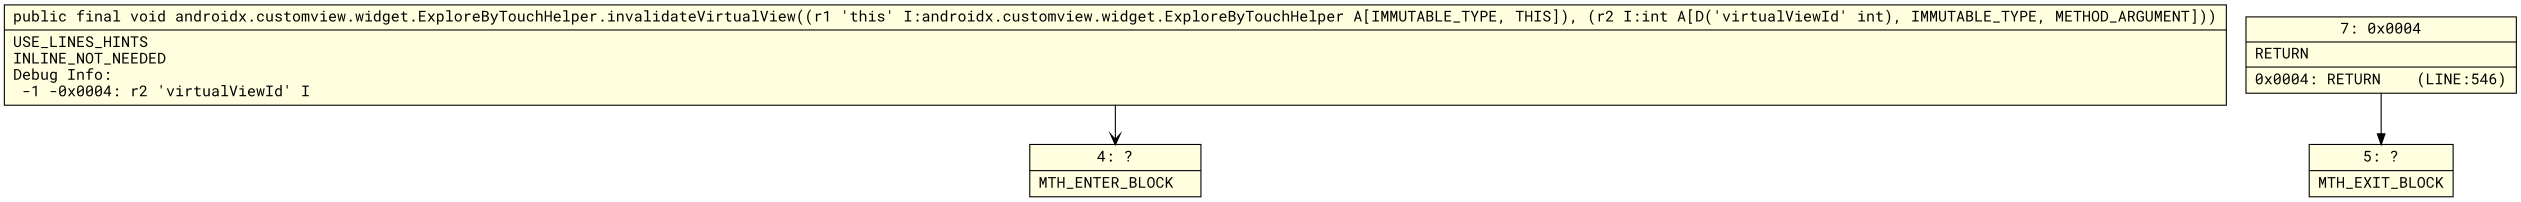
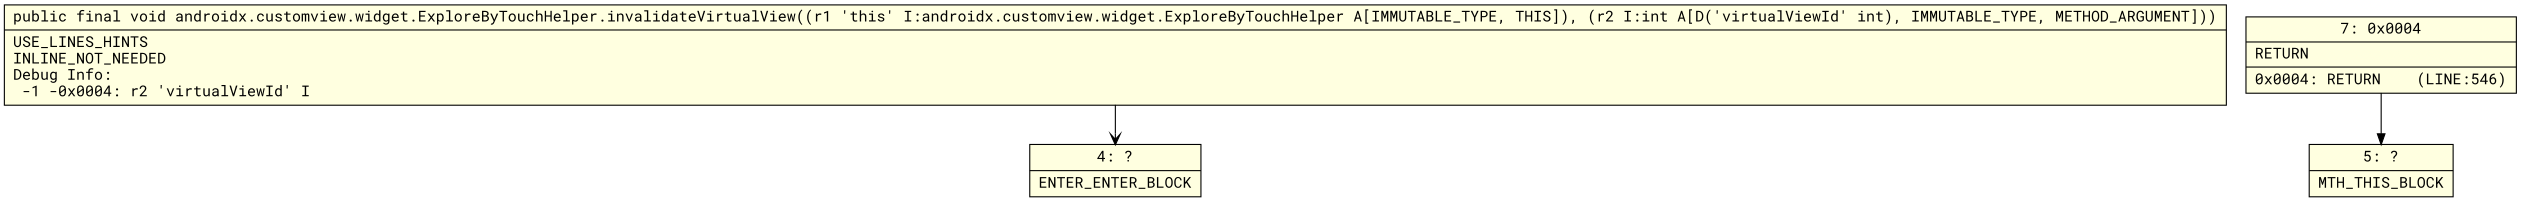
node "4: ?": text "MTH_ENTER_BLOCK" -> "ENTER_ENTER_BLOCK"
node "5: ?": text "MTH_EXIT_BLOCK" -> "MTH_THIS_BLOCK"
